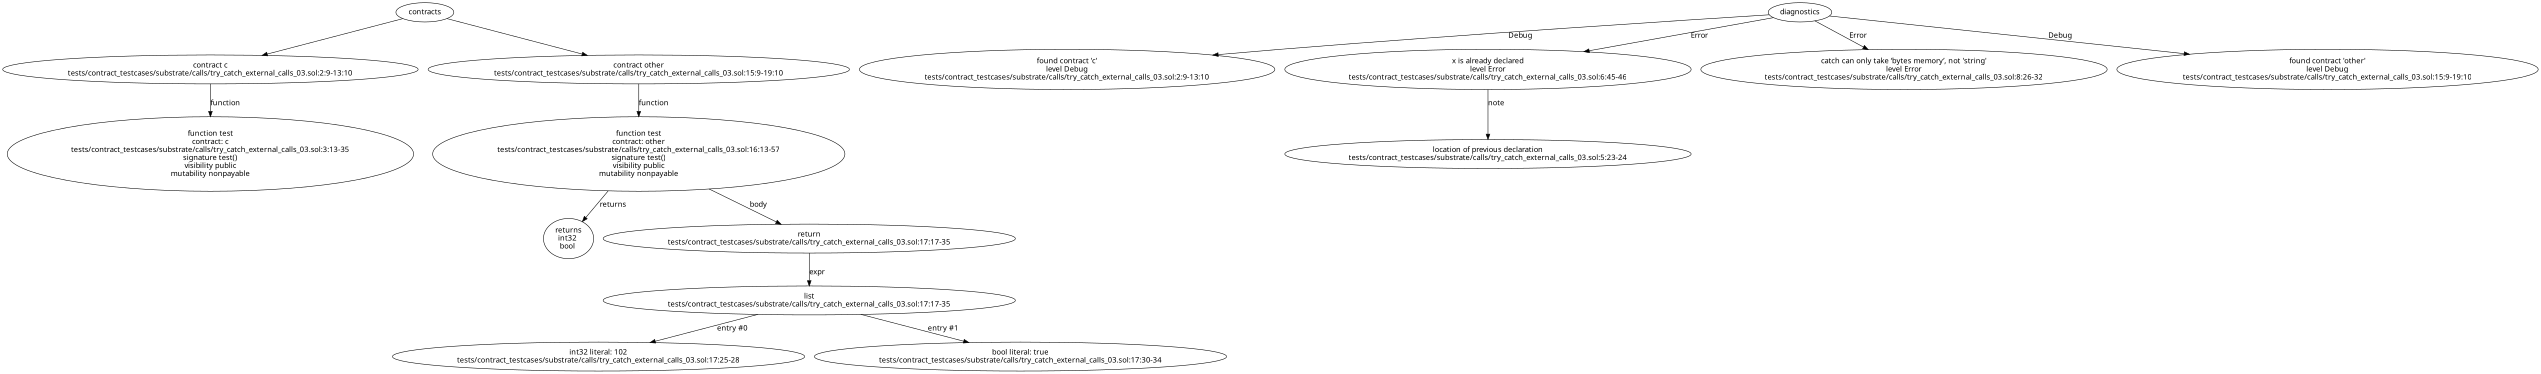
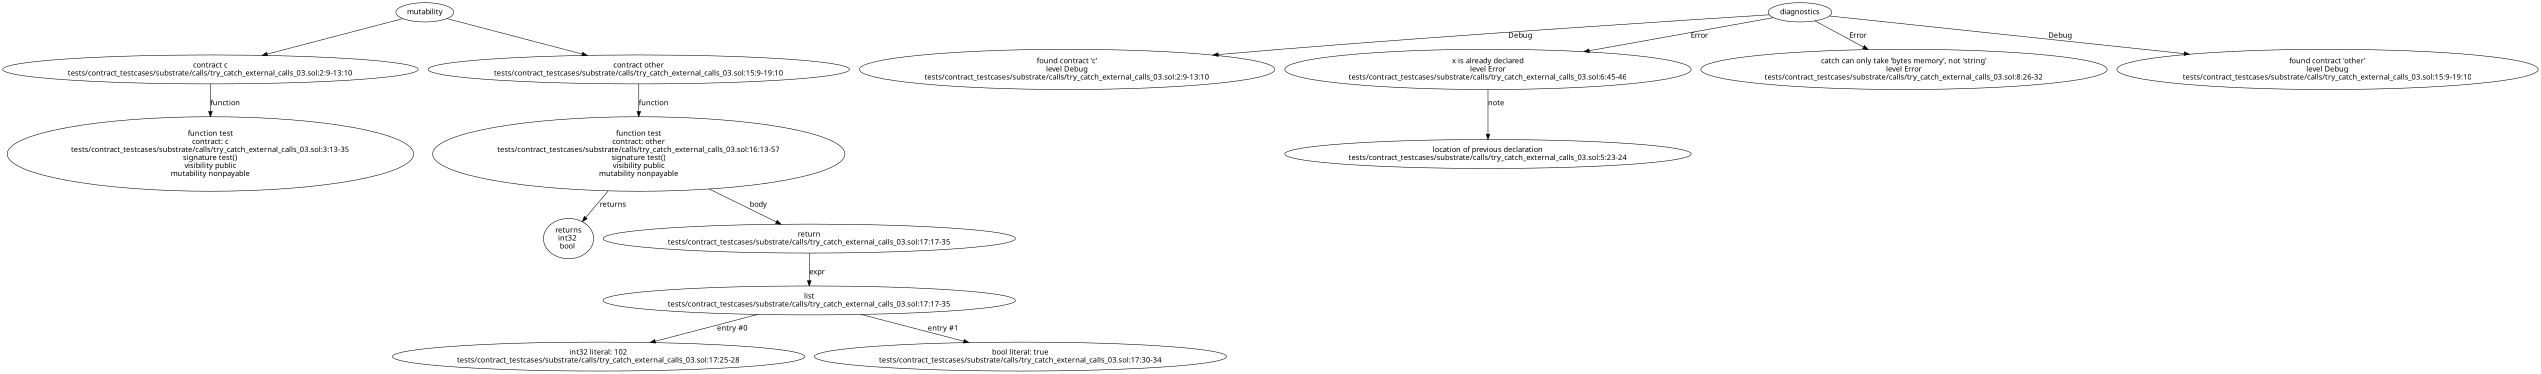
node "contracts": label "contracts" -> "mutability"
